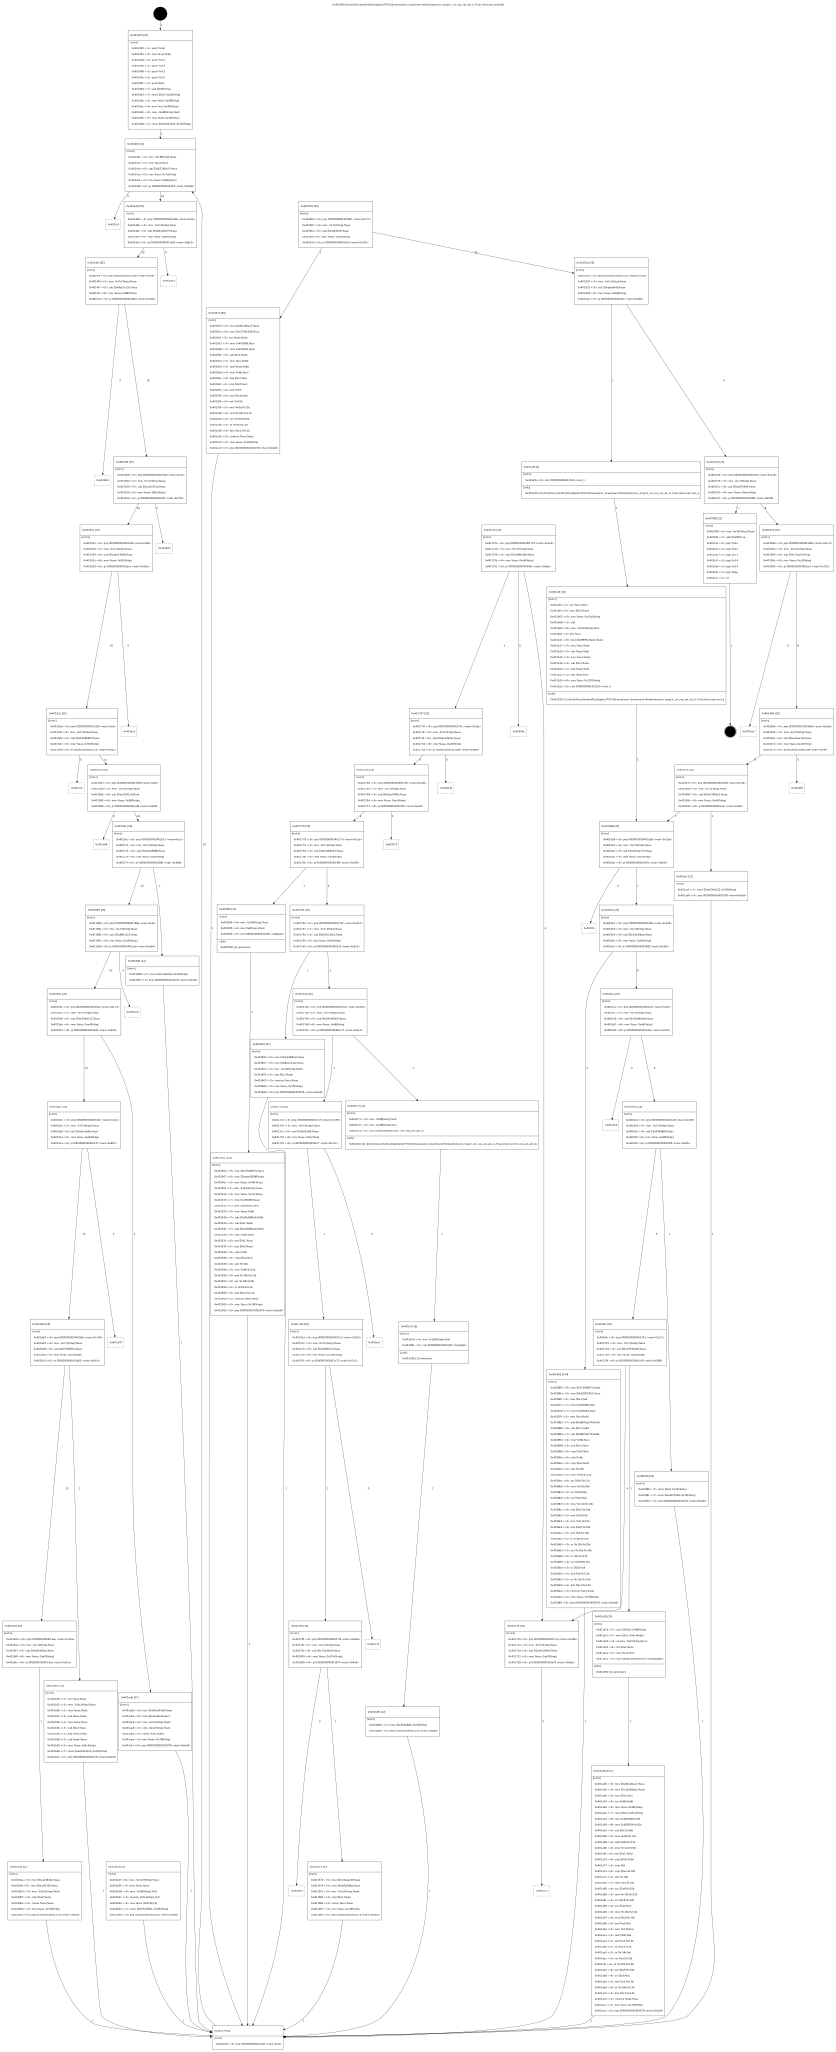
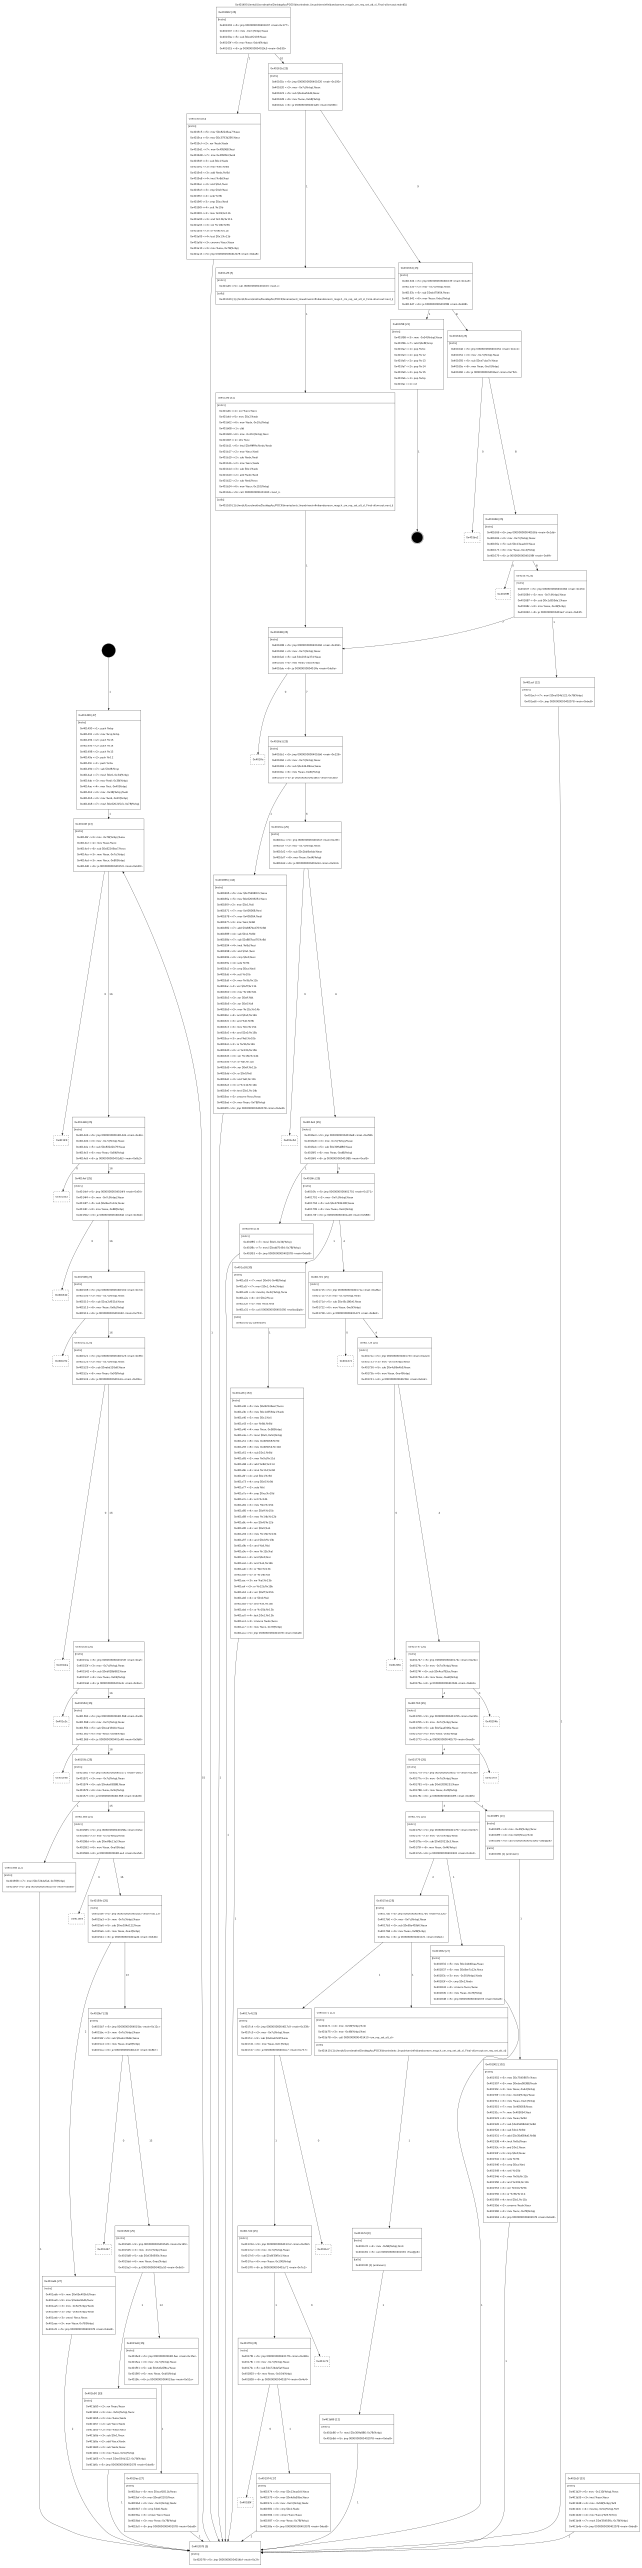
edge "0x40172e [25]" -> "0x401715 [25]": reversed
